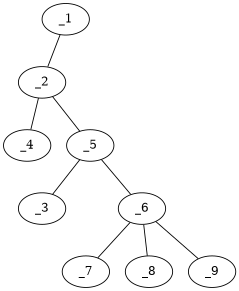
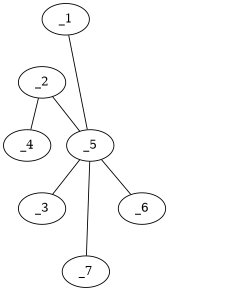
edge "_1" -- "_2": now "_1" -- "_5"
edge "_6" -- "_7": now "_5" -- "_7"
node "_8": removed
node "_9": removed
